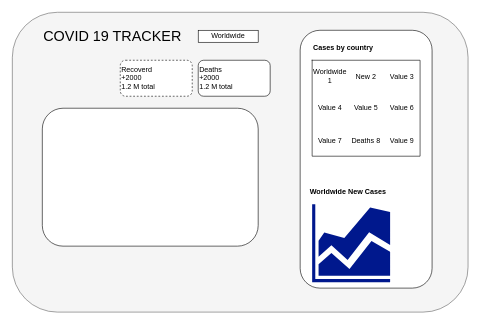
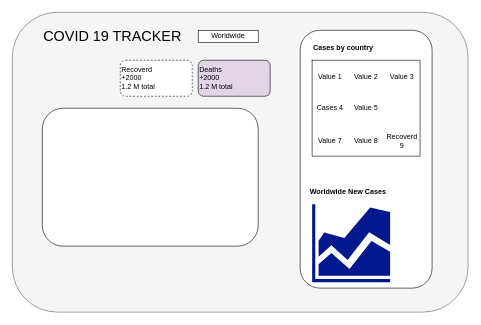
node "Worldwide 1": label "Worldwide 1" -> "Value 1"
node "New 2": label "New 2" -> "Value 2"
node "Deaths +2000 1.2 M total": fillcolor #ffffff -> #e1d5e7
node "Value 4": label "Value 4" -> "Cases 4"
node "Value 6": removed
node "Deaths 8": label "Deaths 8" -> "Value 8"
node "Value 9": label "Value 9" -> "Recoverd 9"
